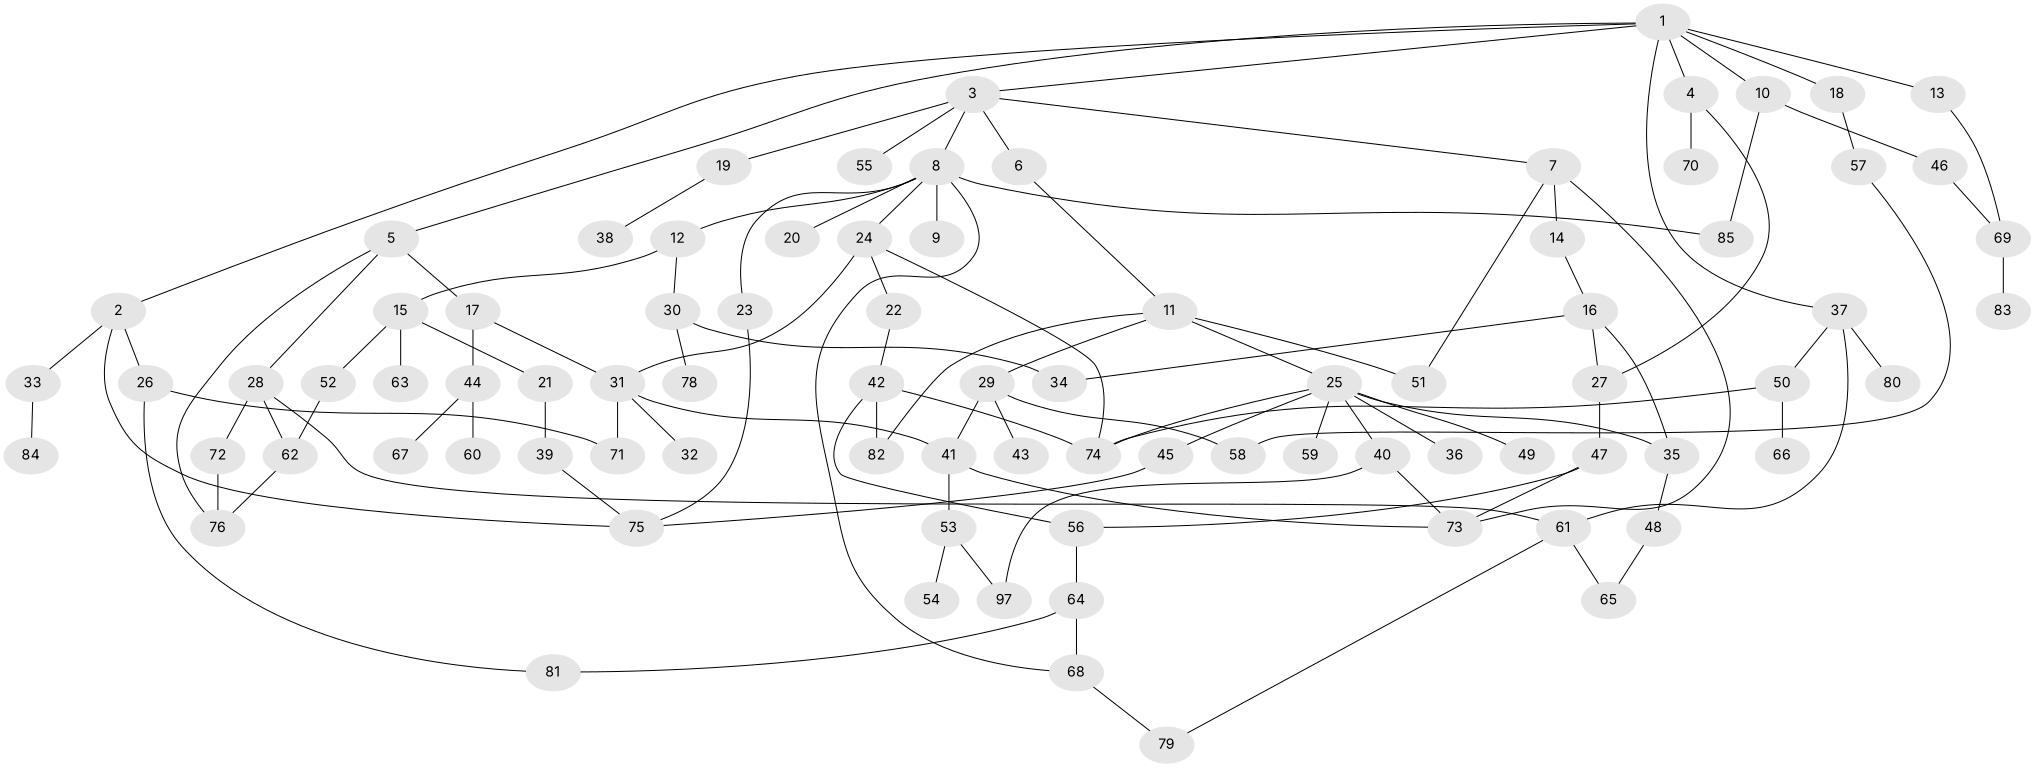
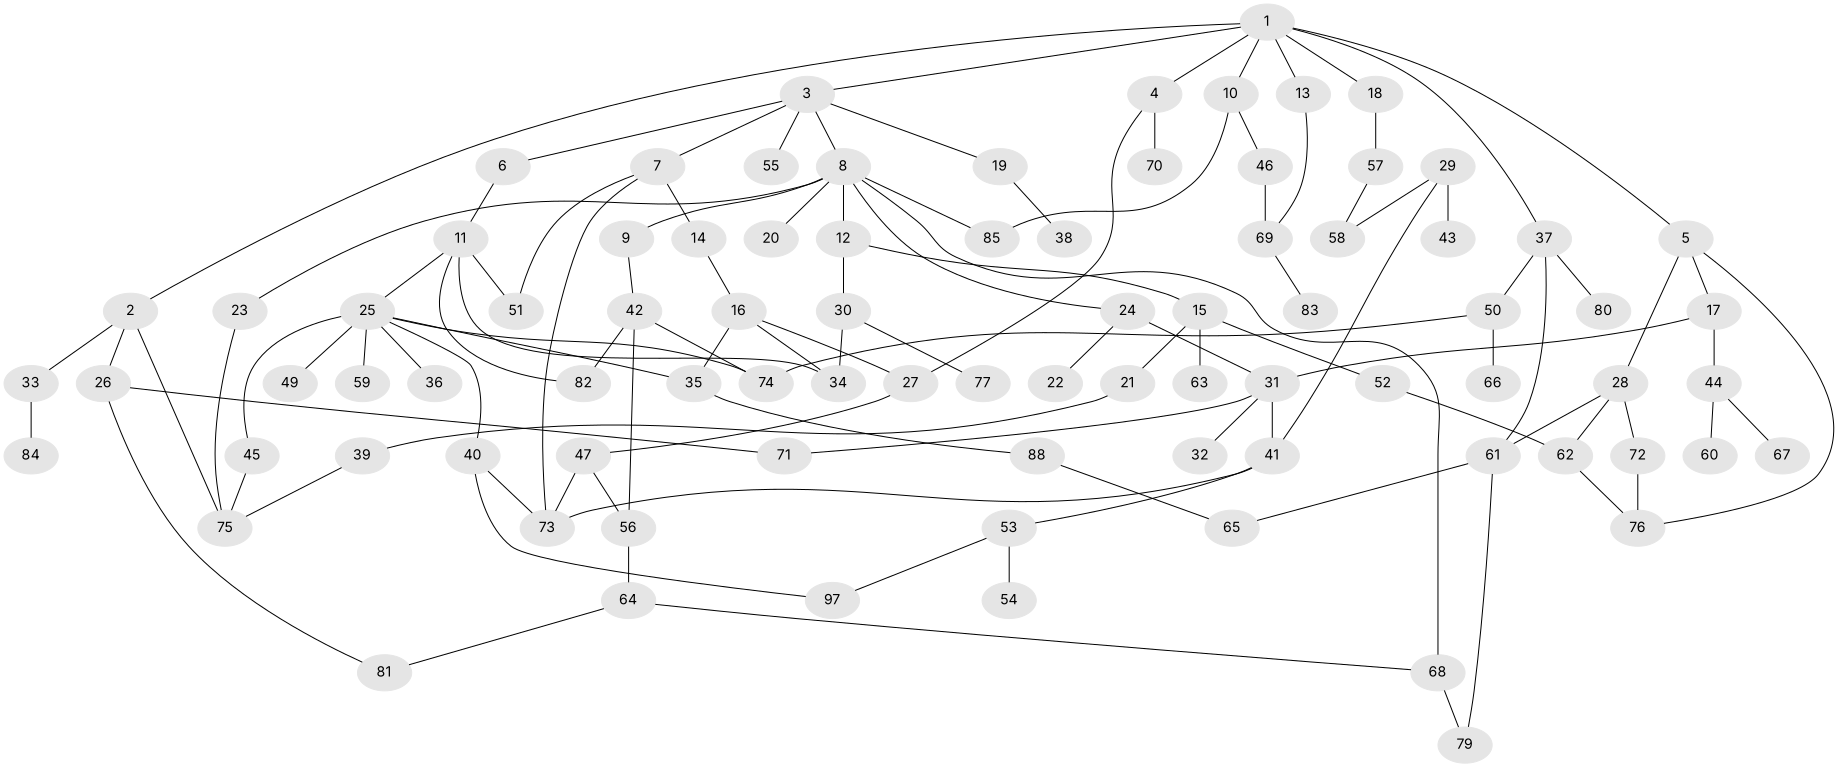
edge "24" -- "74": removed
edge "22" -- "42": now "9" -- "42"
edge "11" -- "29": now "11" -- "34"
node "78": label "78" -> "77"
node "48": label "48" -> "88"
